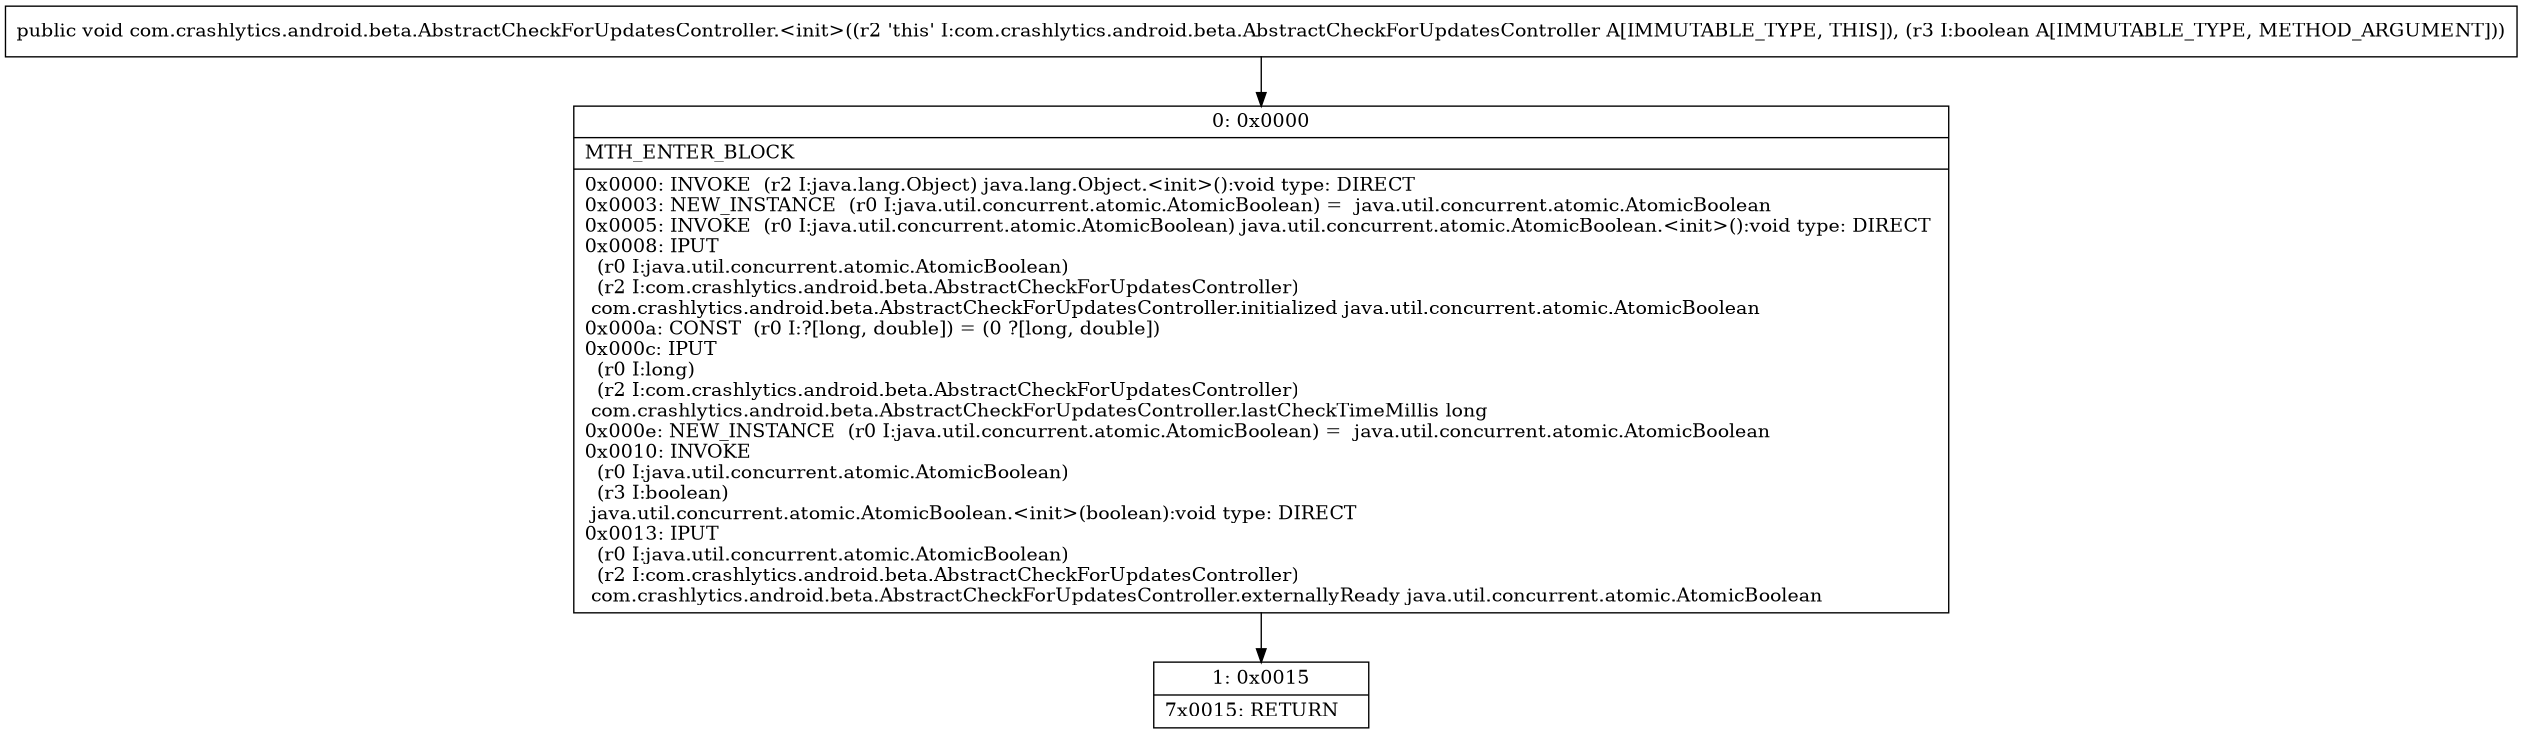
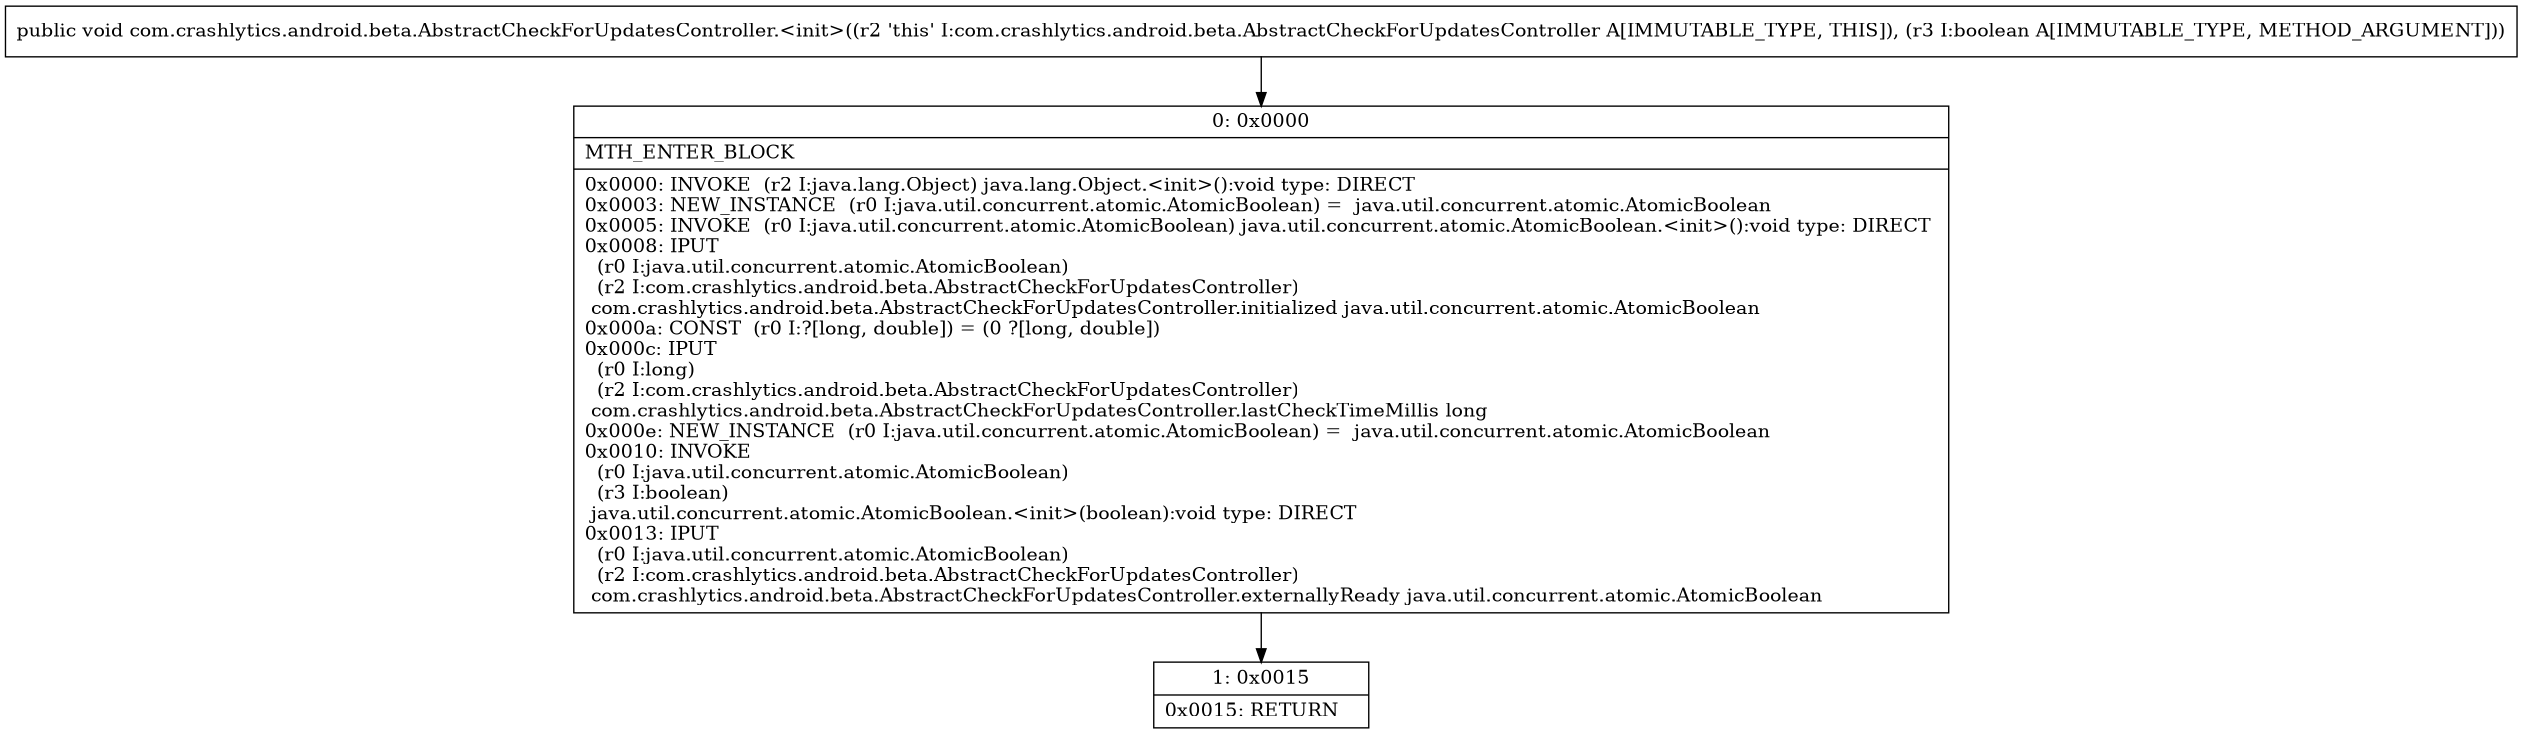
node "1: 0x0015": text "7x0015: RETURN" -> "0x0015: RETURN"
